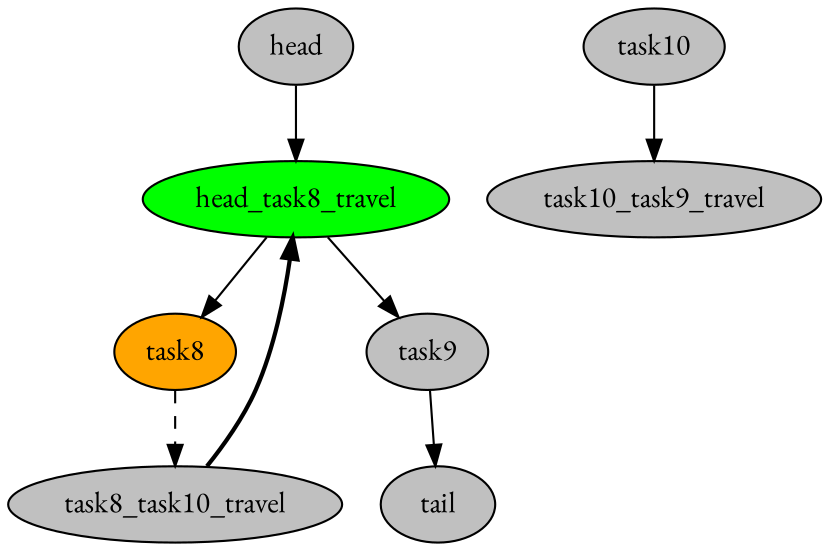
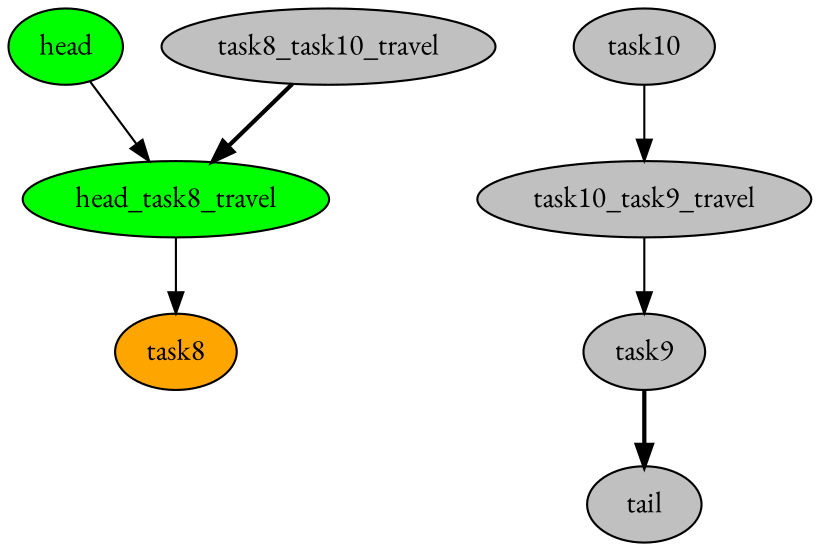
node "head": fillcolor gray -> green
edge "head_task8_travel" -> "task9": now "task10_task9_travel" -> "task9"
edge "task8" -> "task8_task10_travel": removed
edge "task9" -> "tail": style solid -> bold
